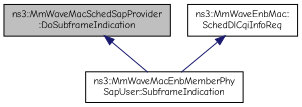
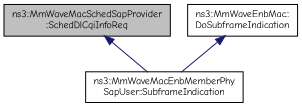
node "ns3::MmWaveMacSchedSapProvider ::DoSubframeIndication": label "ns3::MmWaveMacSchedSapProvider ::DoSubframeIndication" -> "ns3::MmWaveMacSchedSapProvider ::SchedDlCqiInfoReq"
node "ns3::MmWaveEnbMac:: SchedDlCqiInfoReq": label "ns3::MmWaveEnbMac:: SchedDlCqiInfoReq" -> "ns3::MmWaveEnbMac:: DoSubframeIndication"
